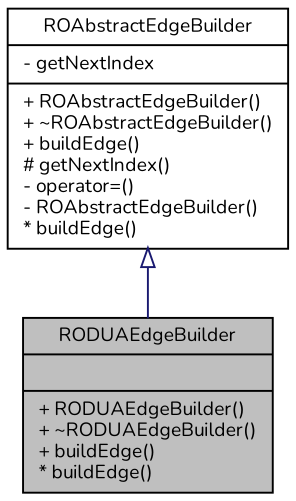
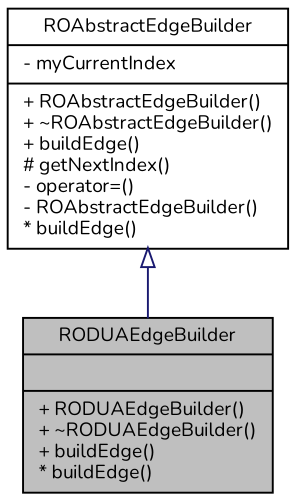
node "ROAbstractEdgeBuilder": text "- getNextIndex" -> "- myCurrentIndex"
